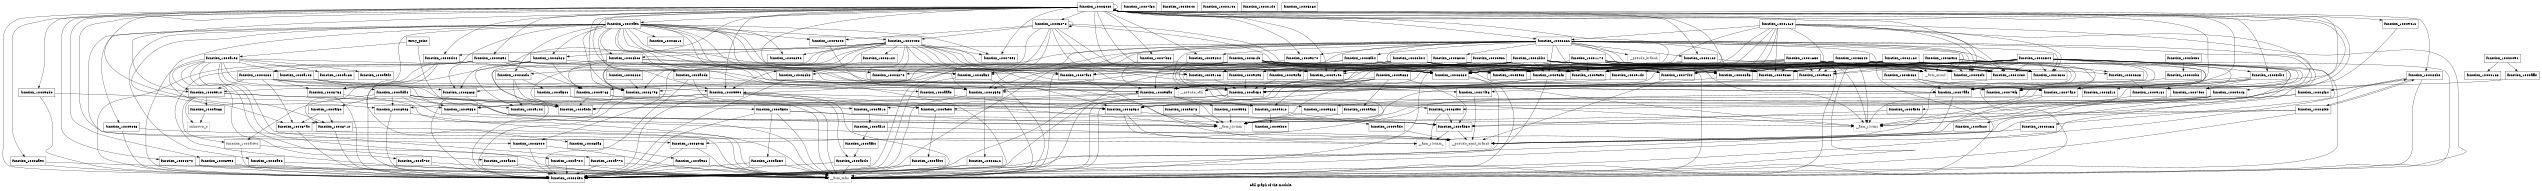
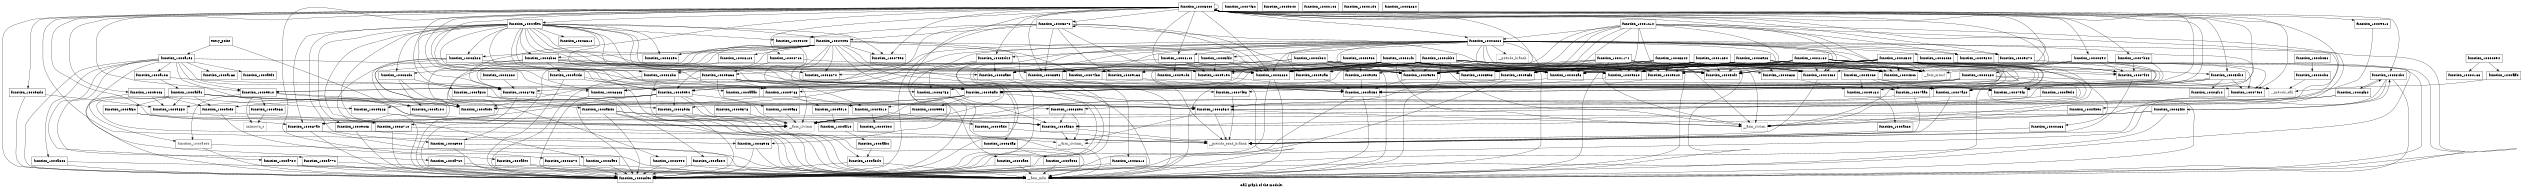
node "function_1000072c": added
edge "function_10005460" -> "function_10009134": added
edge "function_1000a108" -> "function_10008598": removed
node "function_1000a9d4": added
